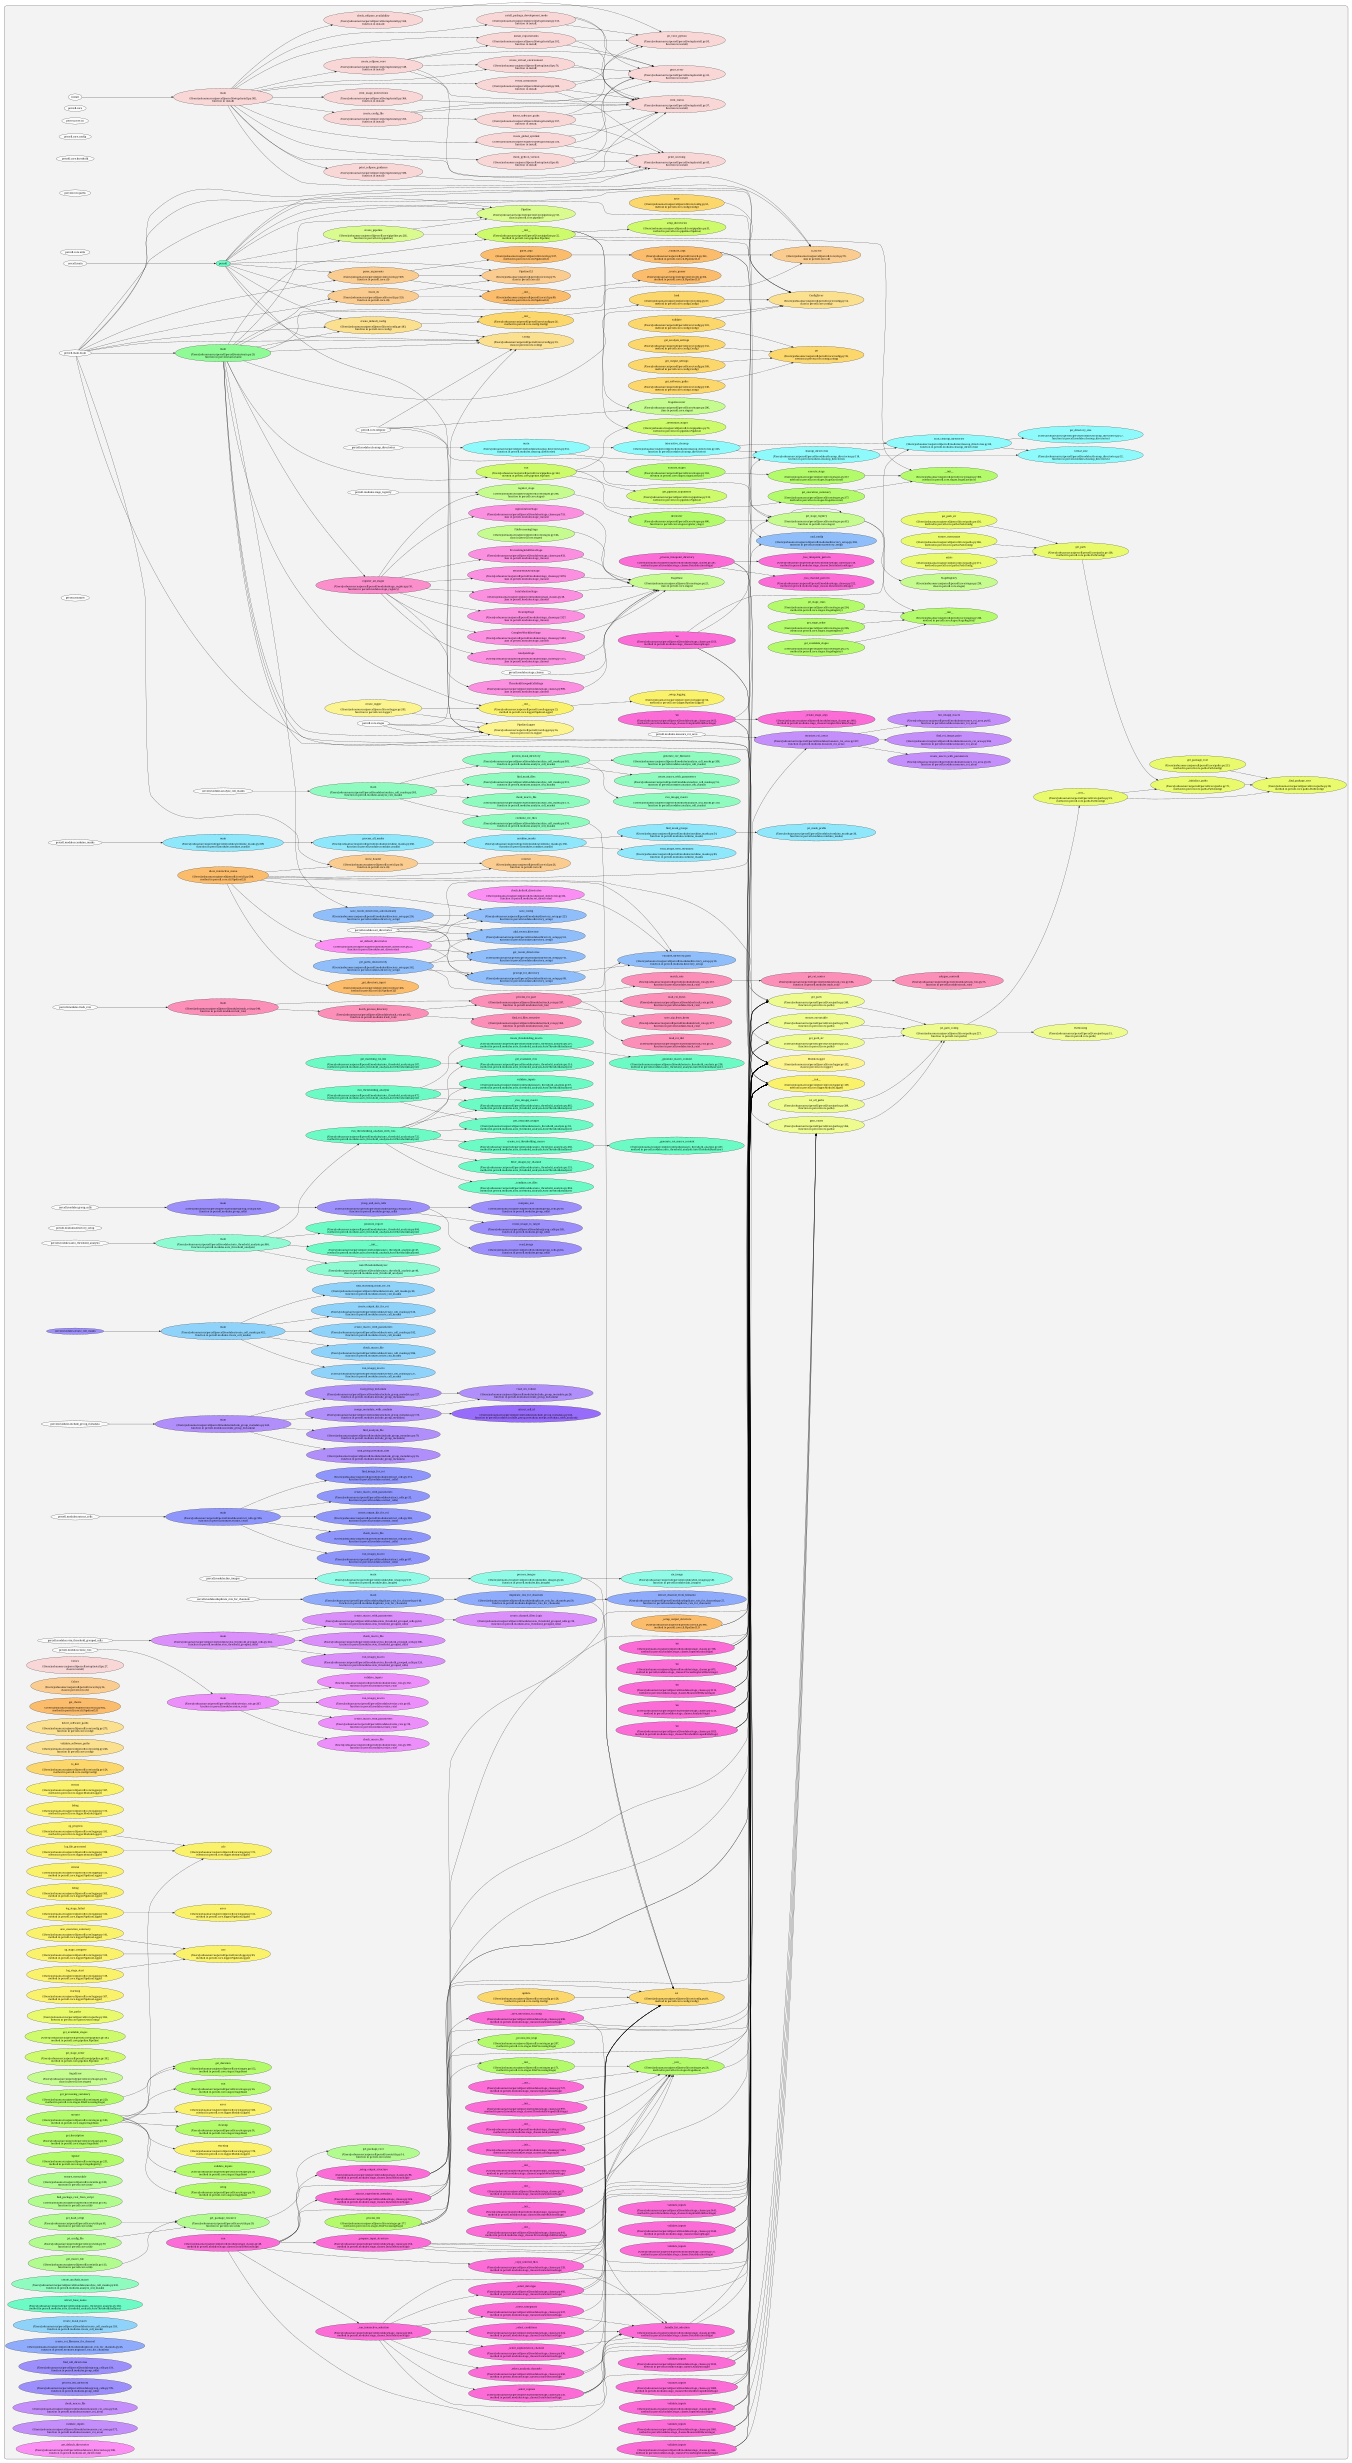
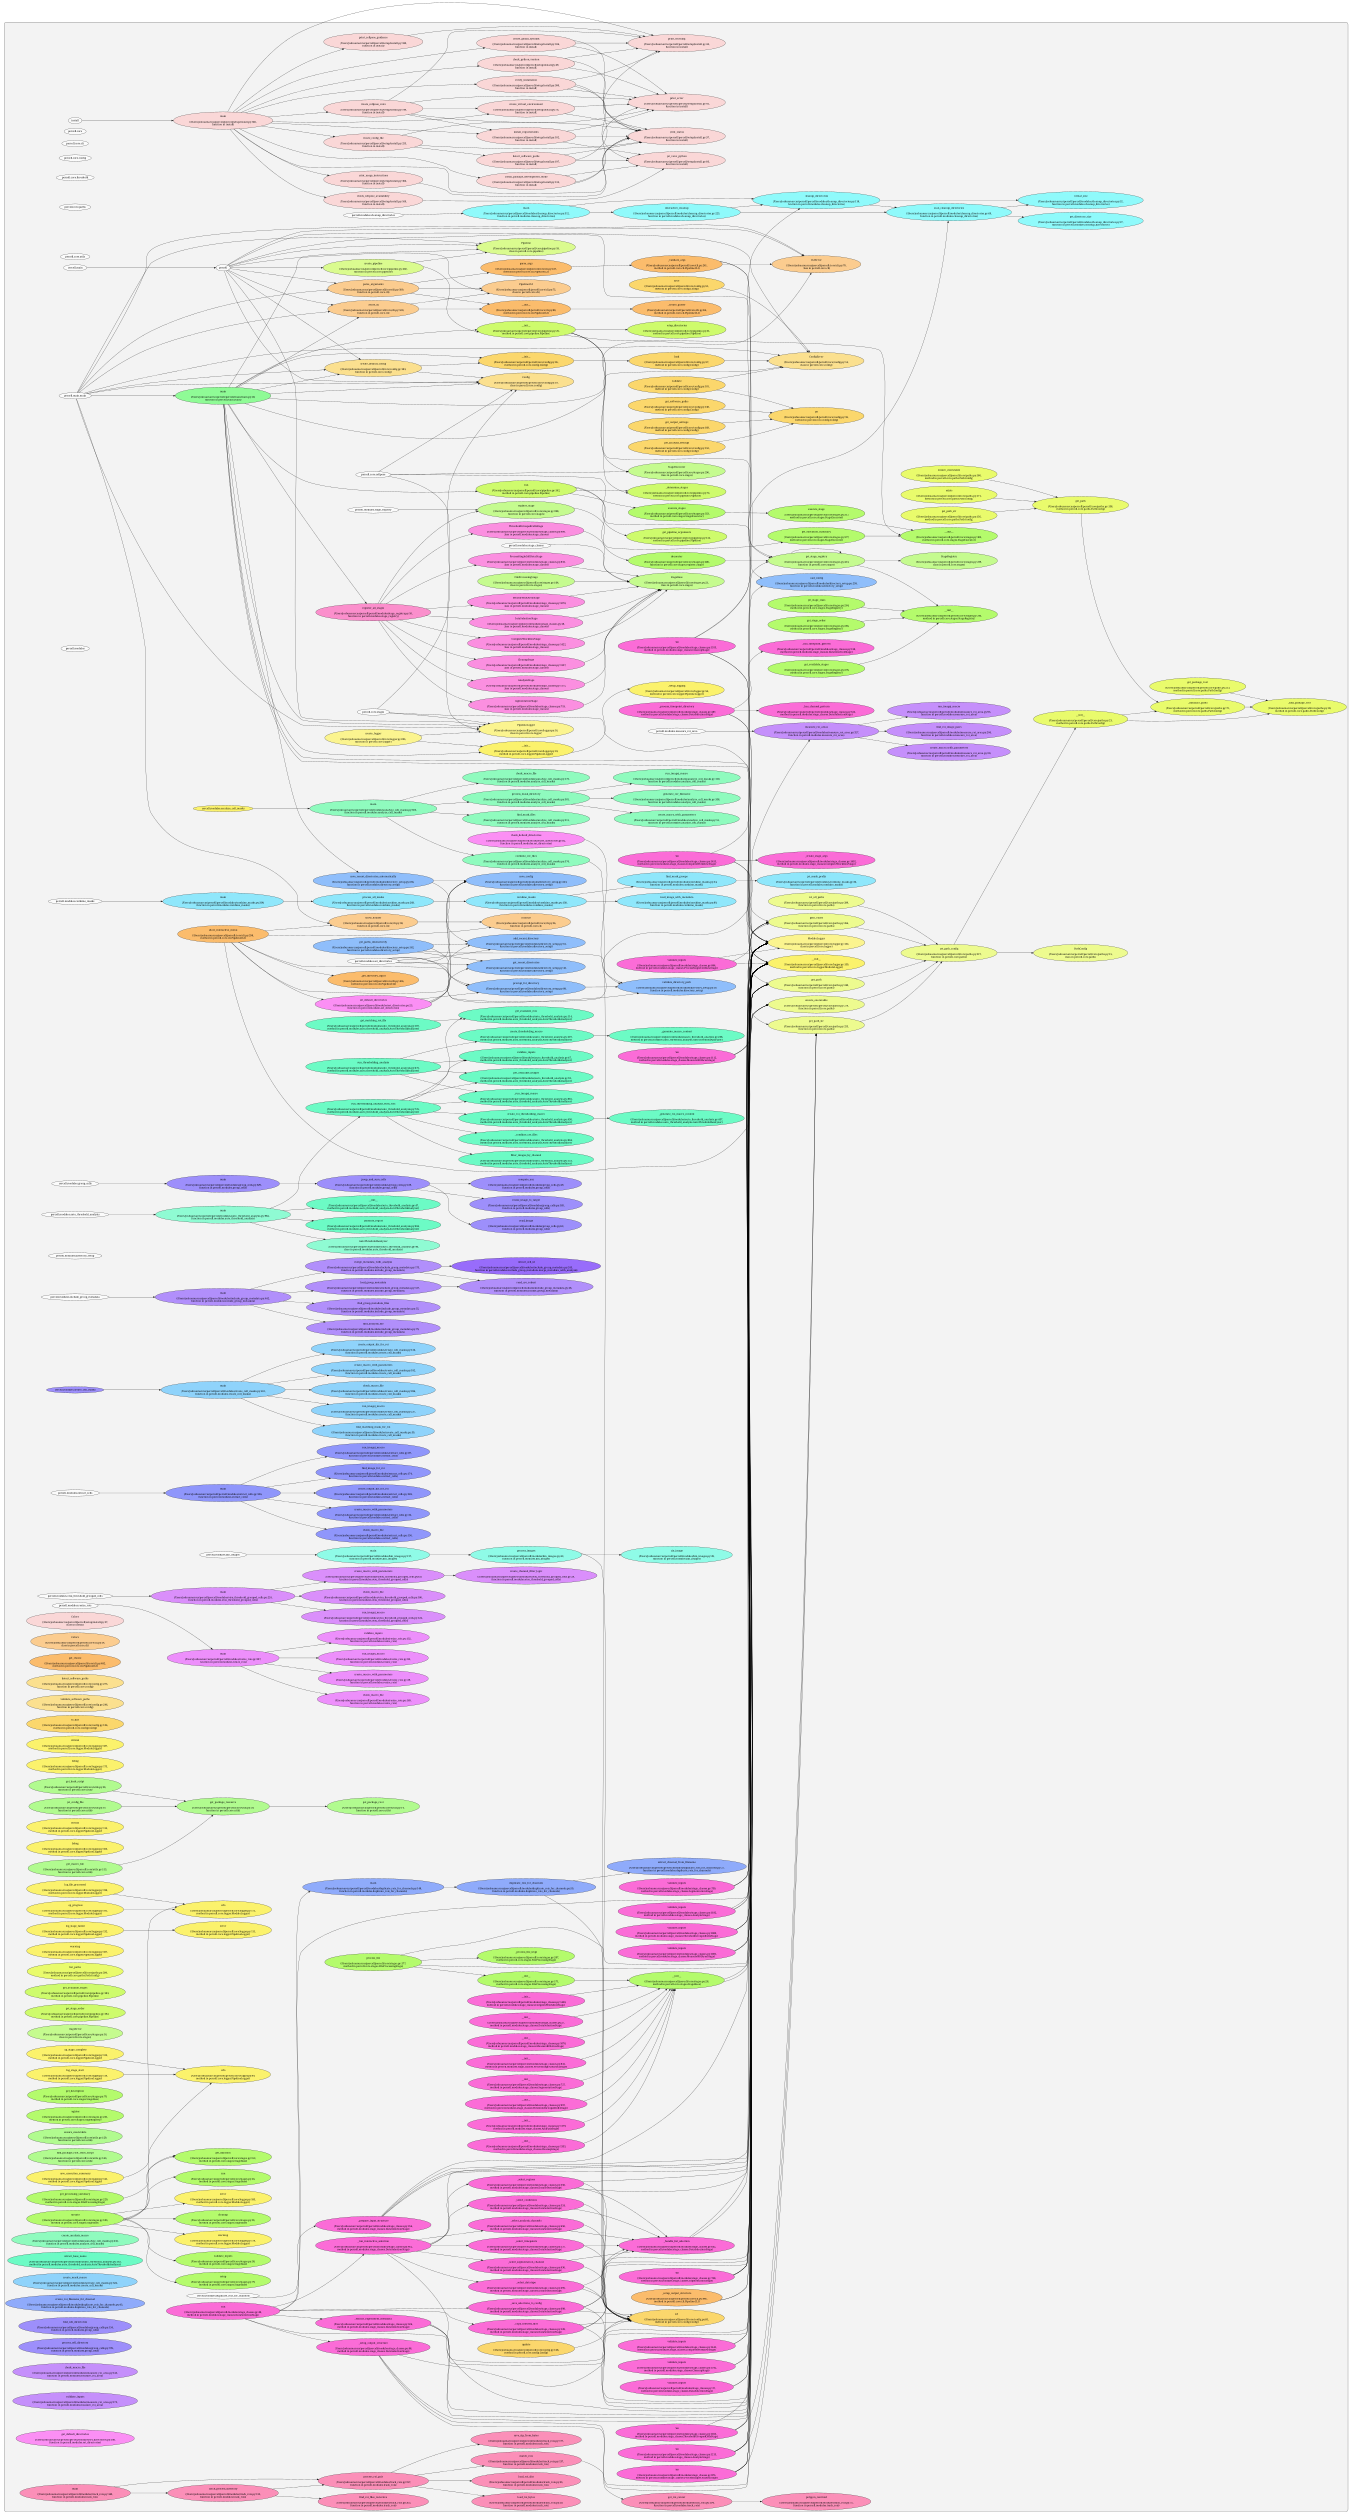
node "percell": fillcolor #32ffb2b2 -> #ffffffb2
node "percell.modules.analyze_cell_masks": fillcolor #ffffffb2 -> #fff232b2
node "percell.modules.track_rois": removed
